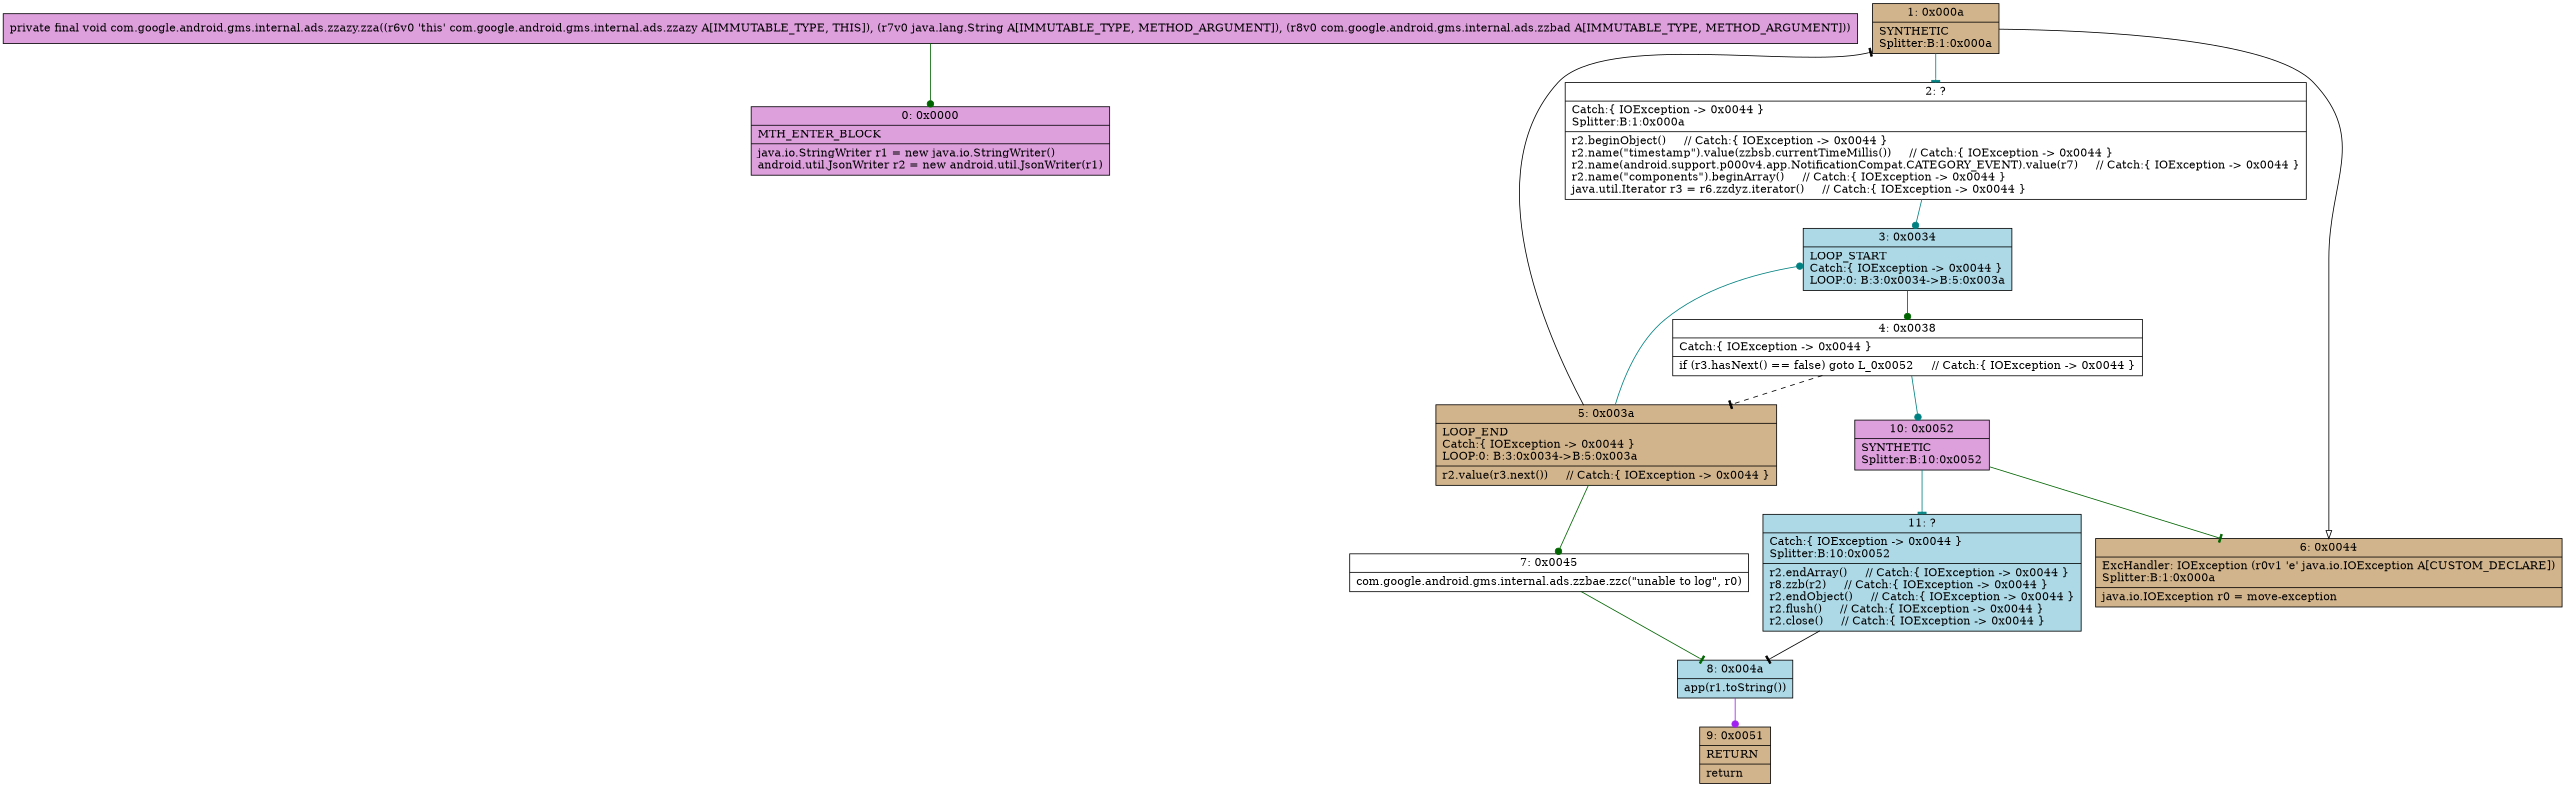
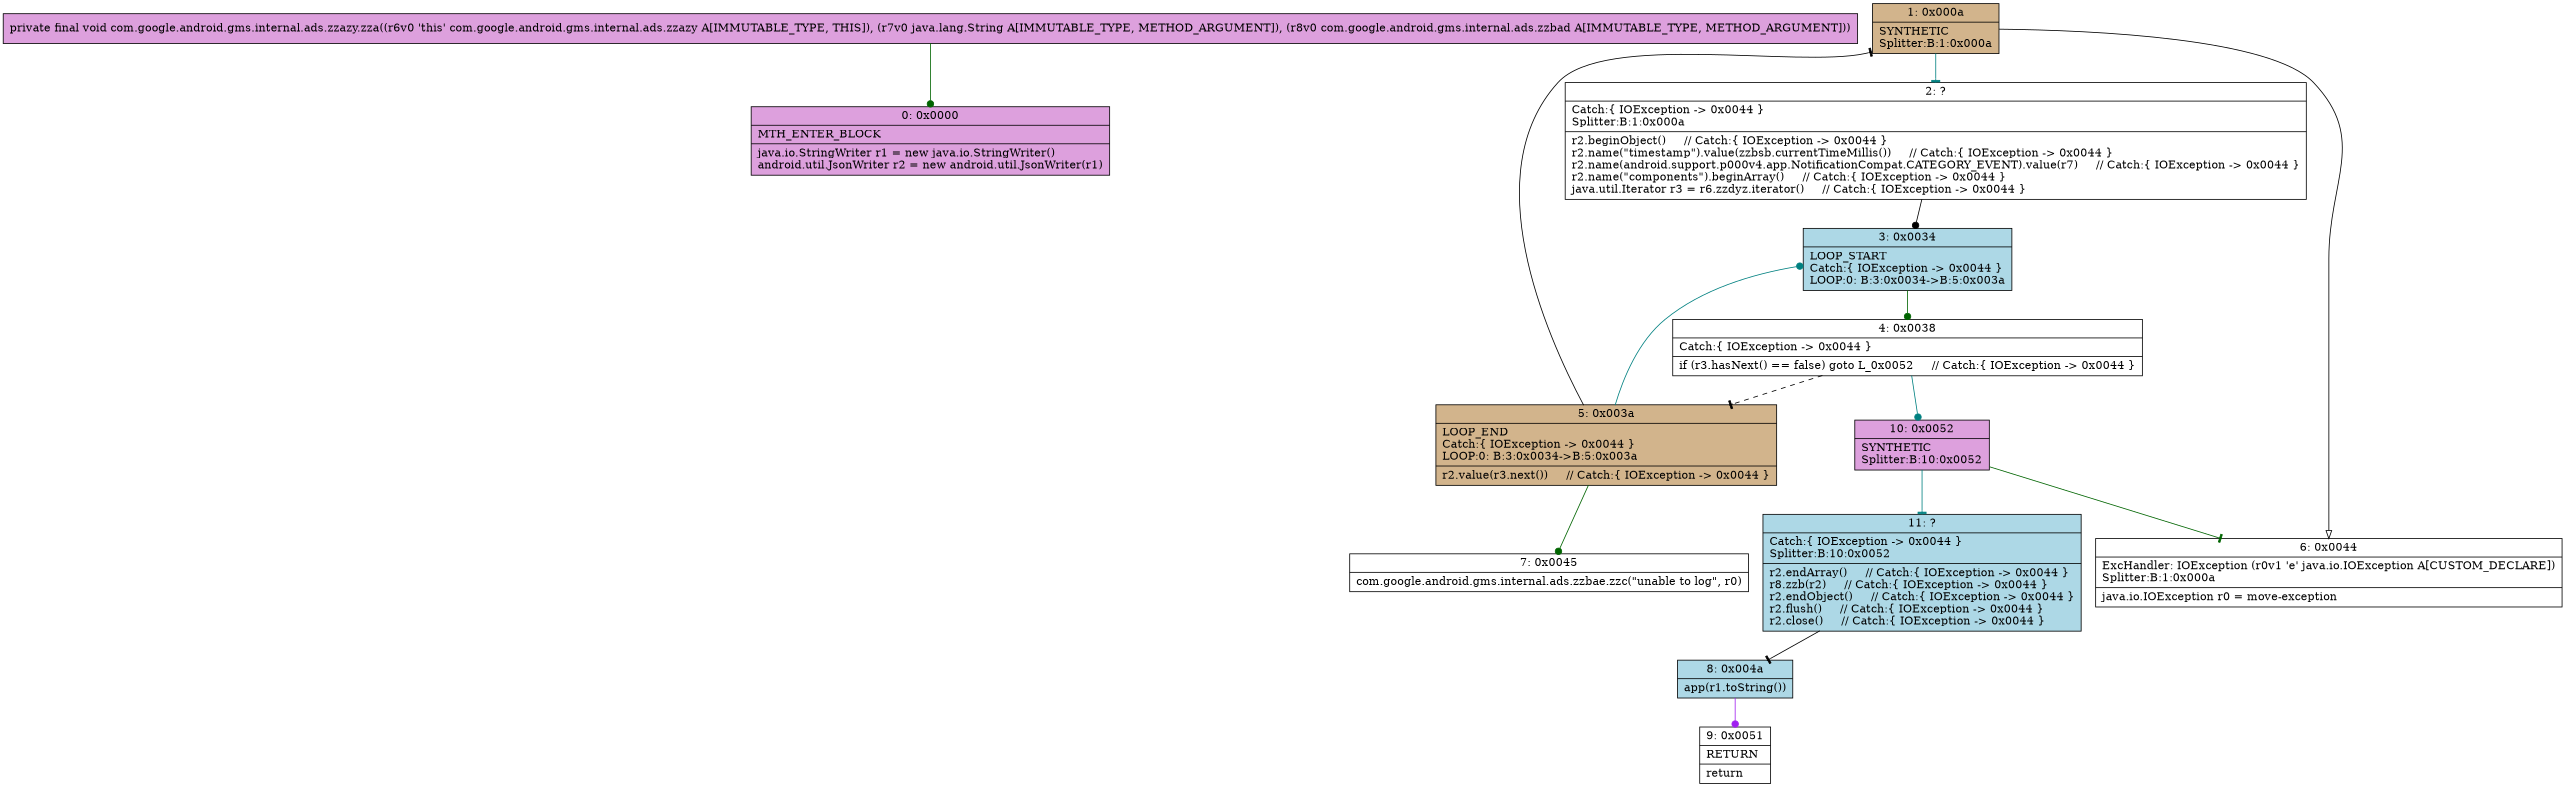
edge "2: ?" -> "3: 0x0034": color teal -> black
node "6: 0x0044": fillcolor tan -> white
edge "7: 0x0045" -> "8: 0x004a": removed
node "9: 0x0051": fillcolor tan -> white
